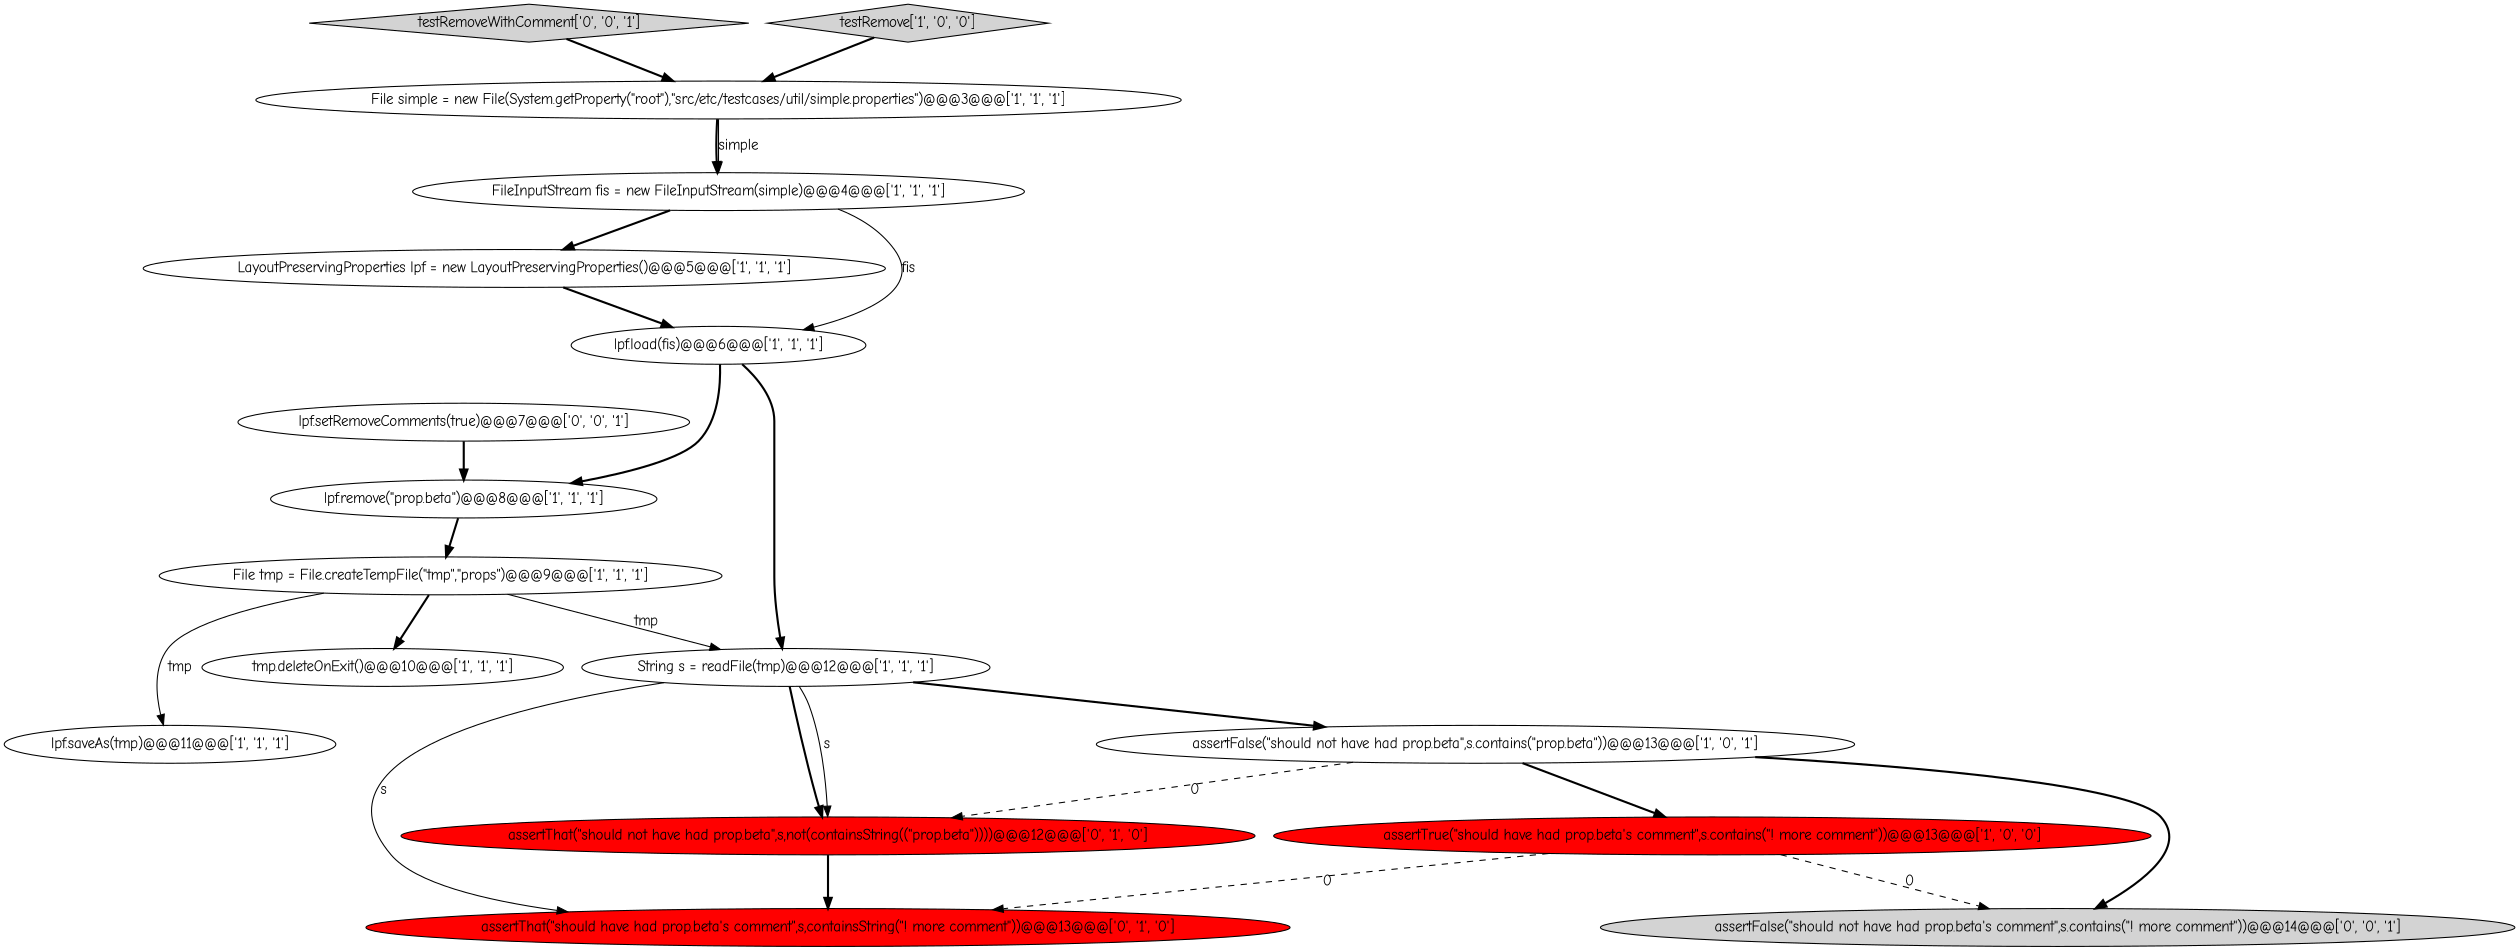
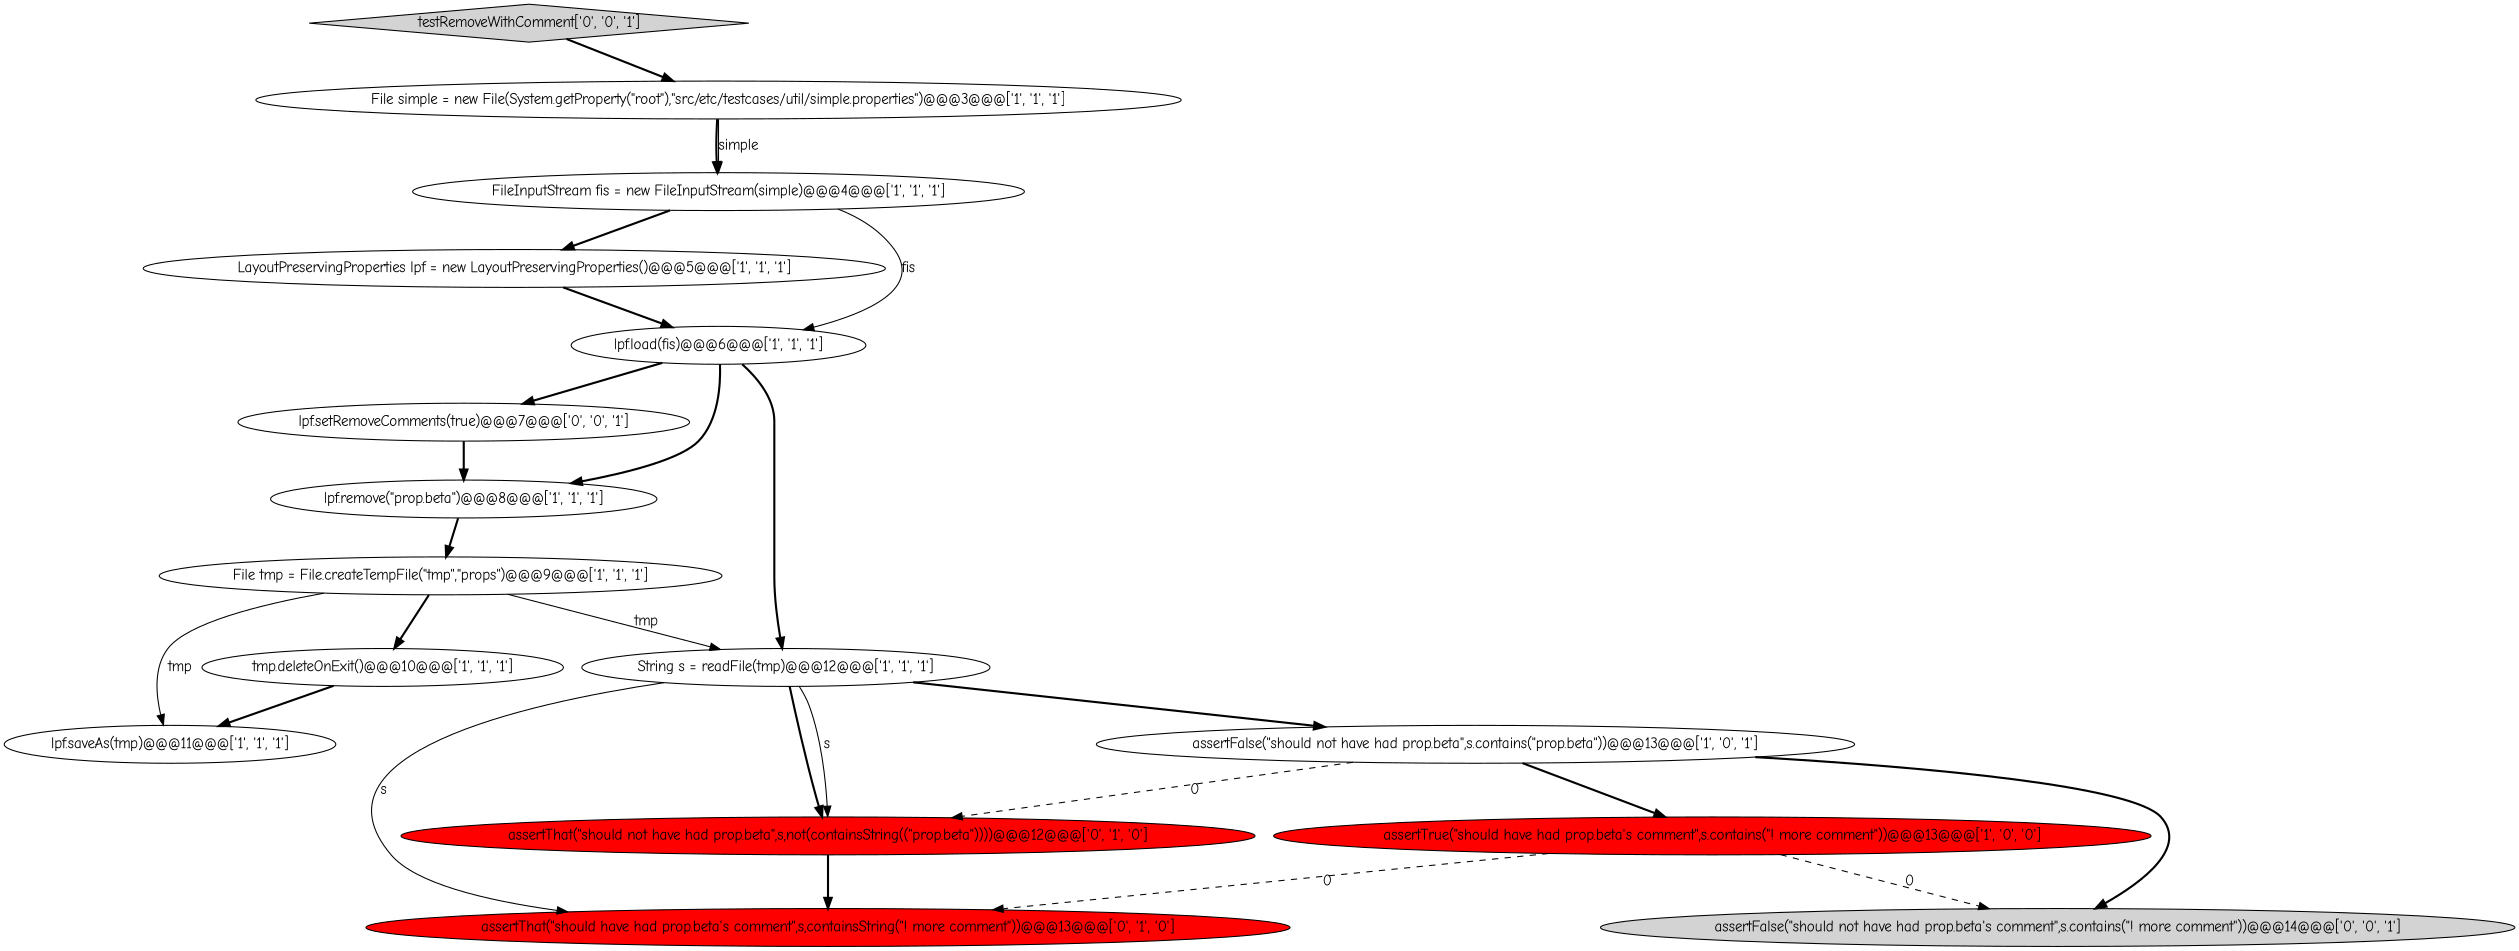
node "testRemove['1', '0', '0']": removed
edge "lpf.load(fis)@@@6@@@['1', '1', '1']" -> "lpf.setRemoveComments(true)@@@7@@@['0', '0', '1']": added
edge "tmp.deleteOnExit()@@@10@@@['1', '1', '1']" -> "lpf.saveAs(tmp)@@@11@@@['1', '1', '1']": added
